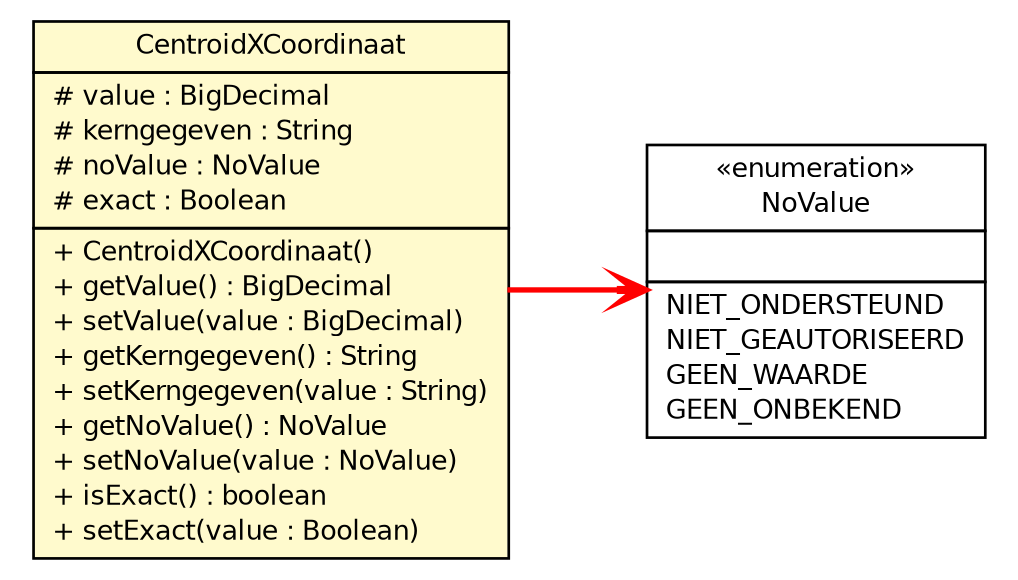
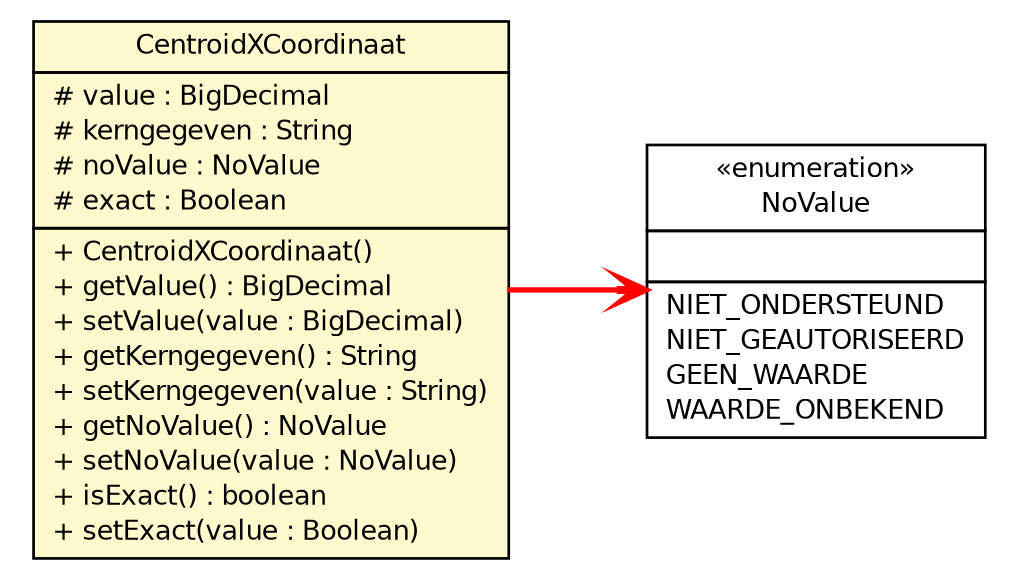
node "NoValue": text "GEEN_ONBEKEND" -> "WAARDE_ONBEKEND"
